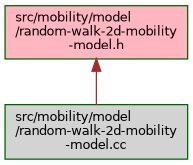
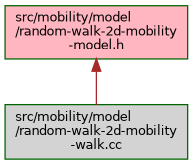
node "src/mobility/model /random-walk-2d-mobility -model.cc": label "src/mobility/model /random-walk-2d-mobility -model.cc" -> "src/mobility/model /random-walk-2d-mobility -walk.cc"
